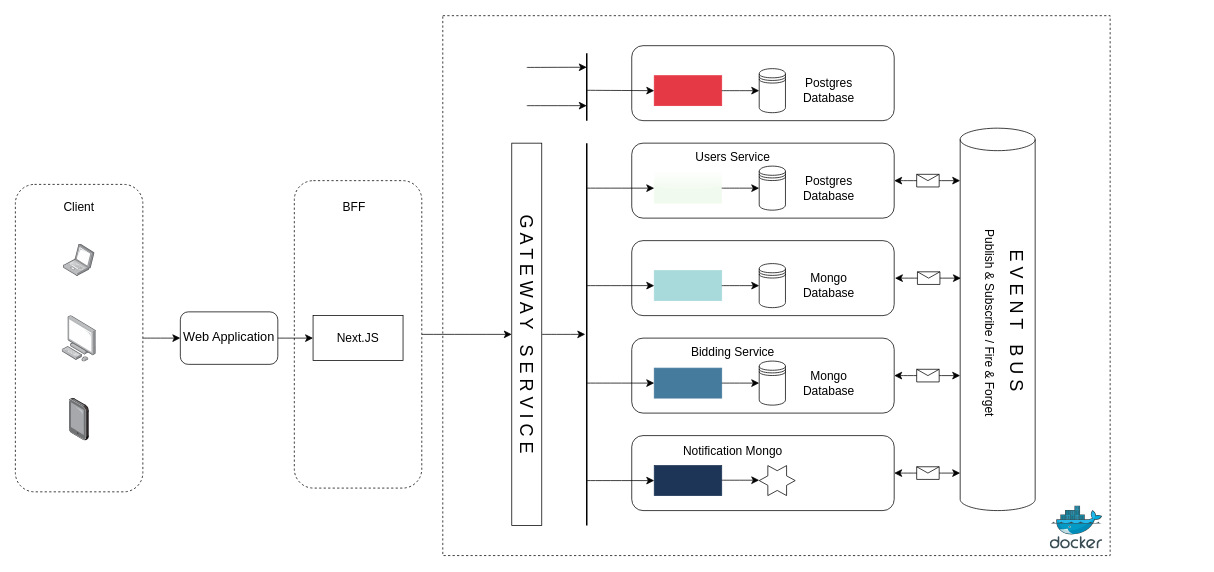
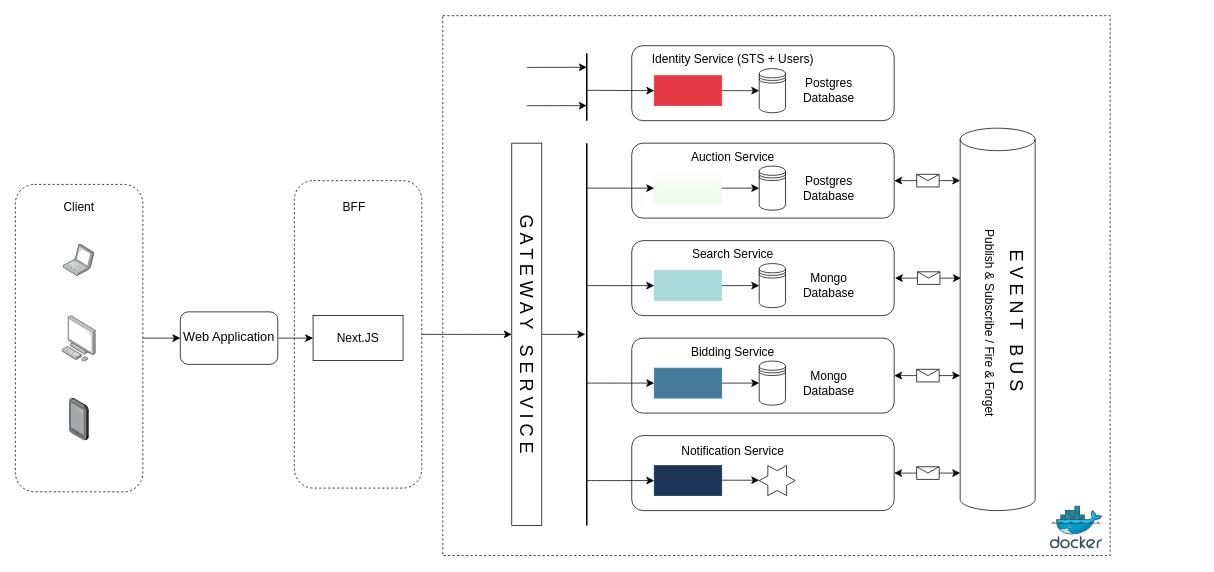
node "Identity Service (STS + Users)": added
node "Users Service": label "Users Service" -> "Auction Service"
node "Search Service": added
node "Notification Mongo": label "Notification Mongo" -> "Notification Service"
